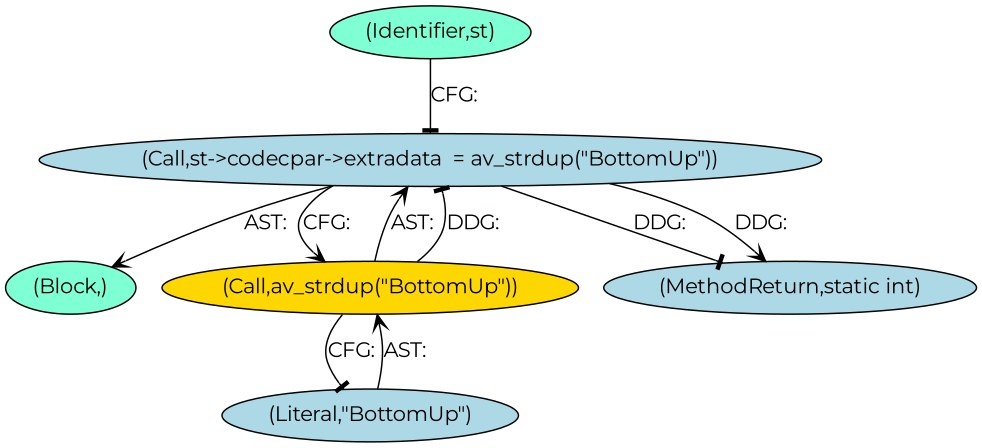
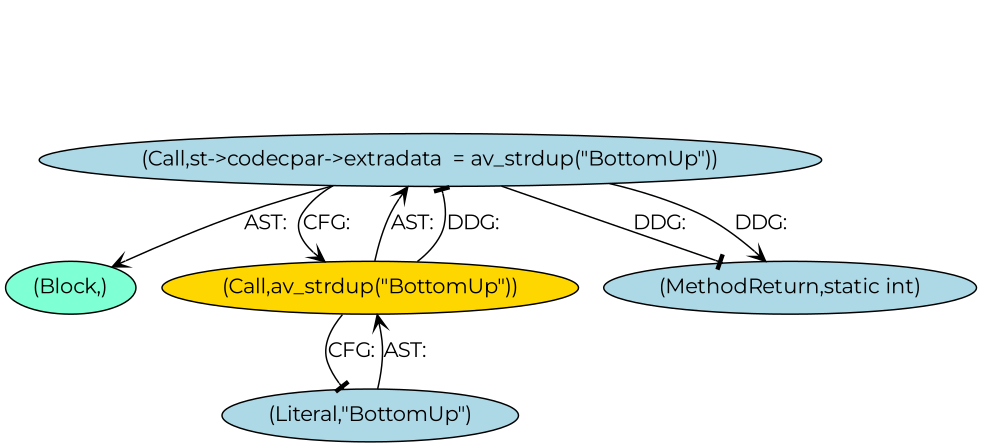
node "(Identifier,st)": removed
